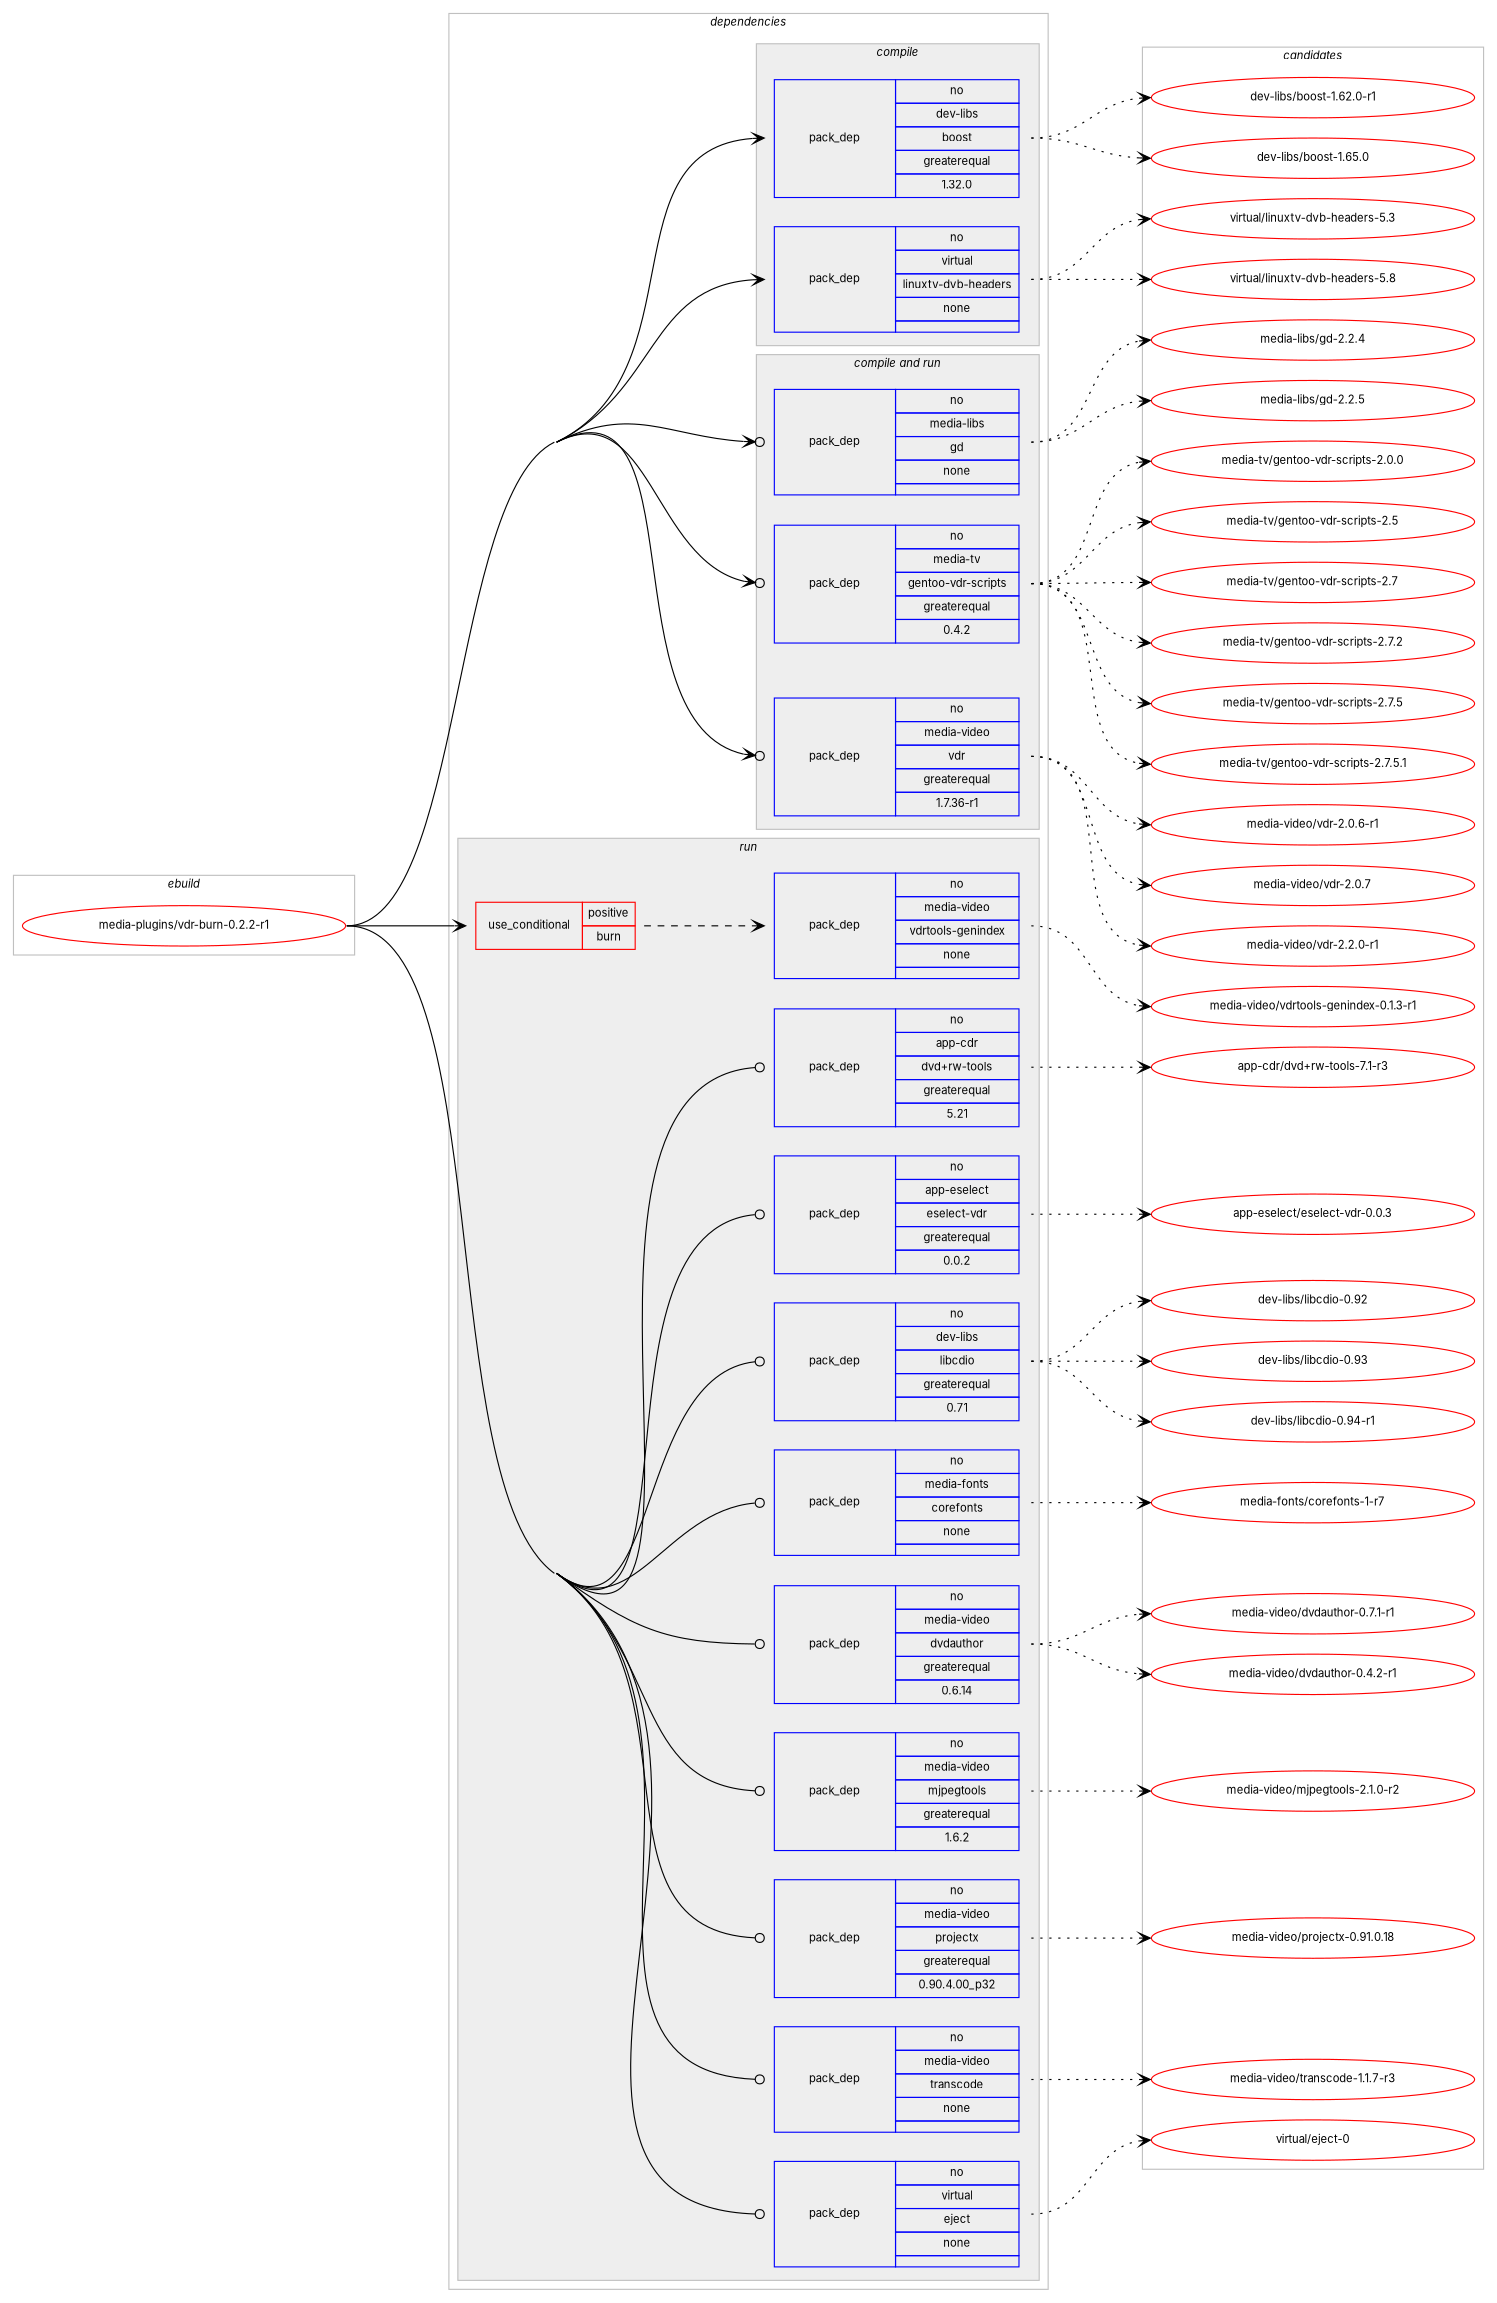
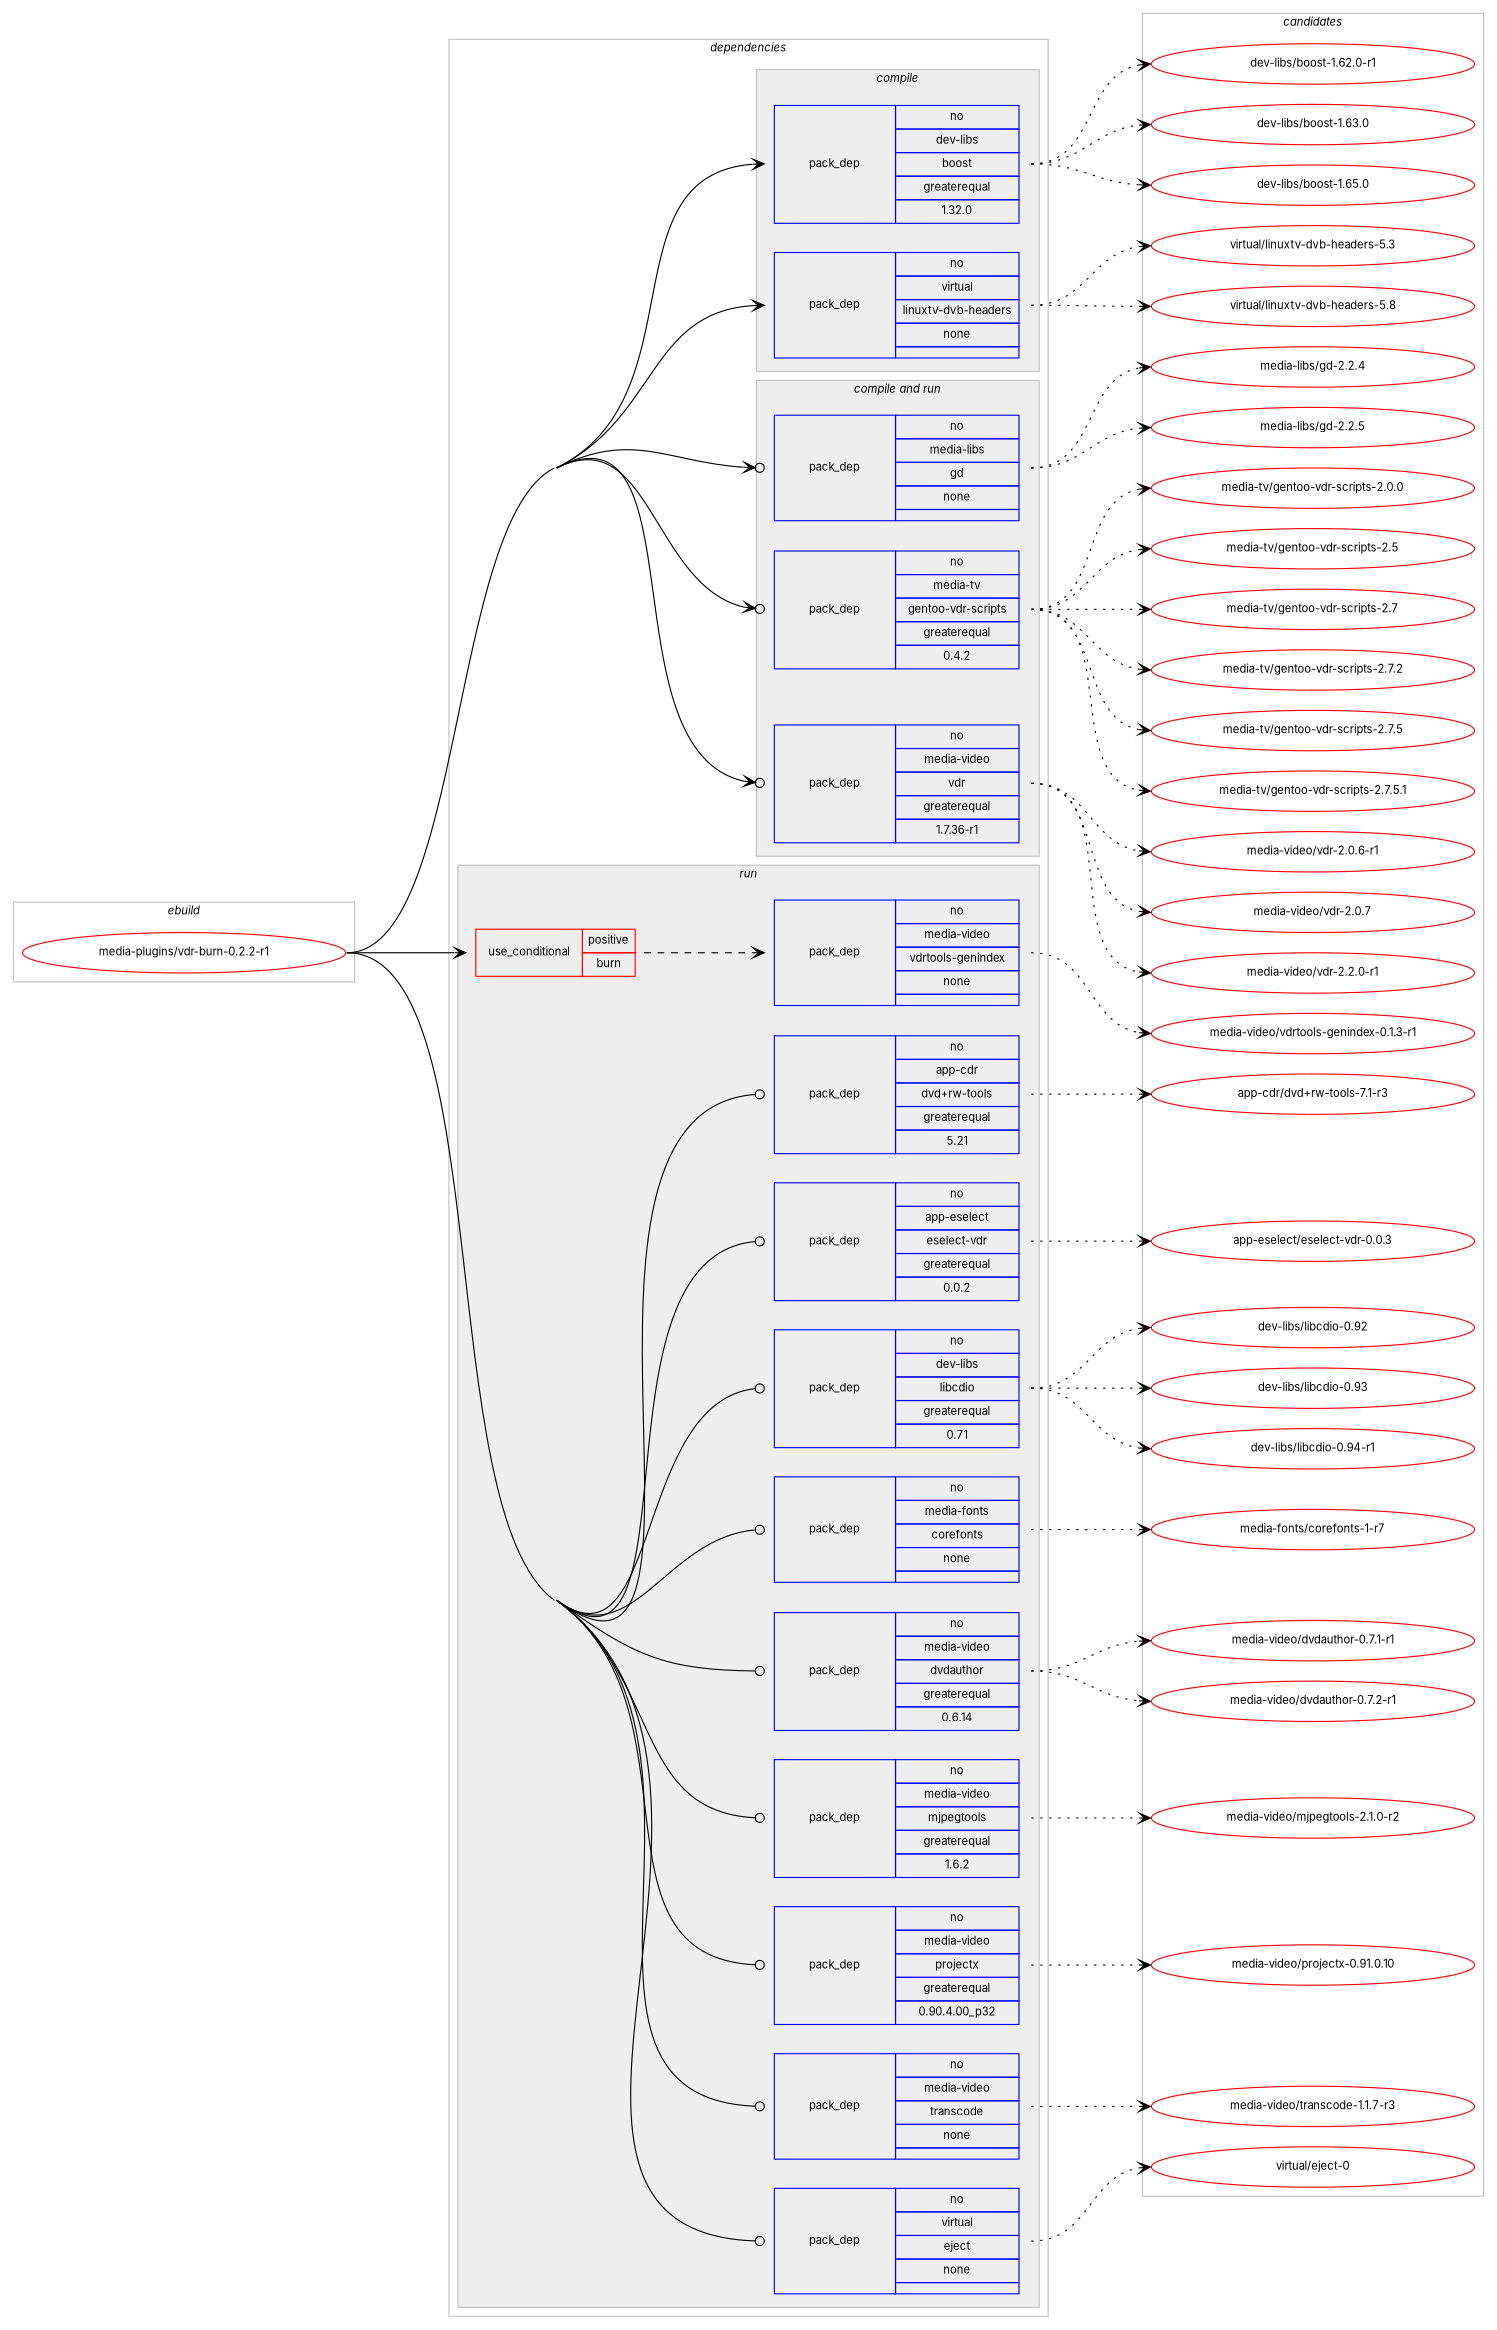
node "dev-libs/boost-1.63.0": added
node "media-video/dvdauthor-0.4.2-r1": label "media-video/dvdauthor-0.4.2-r1" -> "media-video/dvdauthor-0.7.2-r1"
node "media-video/projectx-0.91.0.18": label "media-video/projectx-0.91.0.18" -> "media-video/projectx-0.91.0.10"
